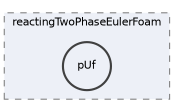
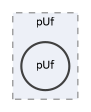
cluster "reactingTwoPhaseEulerFoam": label "reactingTwoPhaseEulerFoam" -> "pUf"
